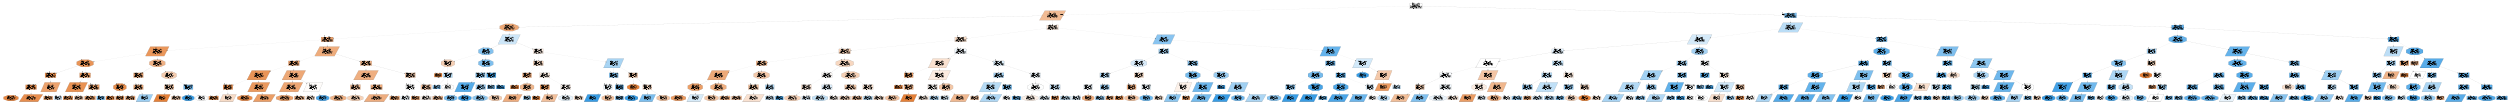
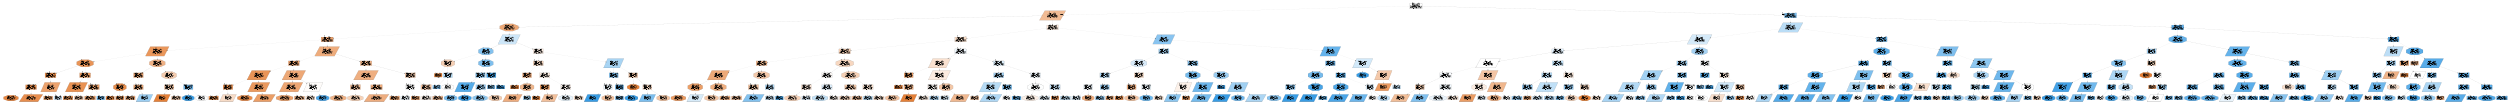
node "gini = 0.49 samples = 7 value = [3, 4]": label "gini = 0.49 samples = 7 value = [3, 4]" -> "value = 0.49 samples = 7 value = [3, 4]"
node "gini = 0.491 samples = 217 value = [123, 94]": fillcolor #e581393c -> #399de59f
